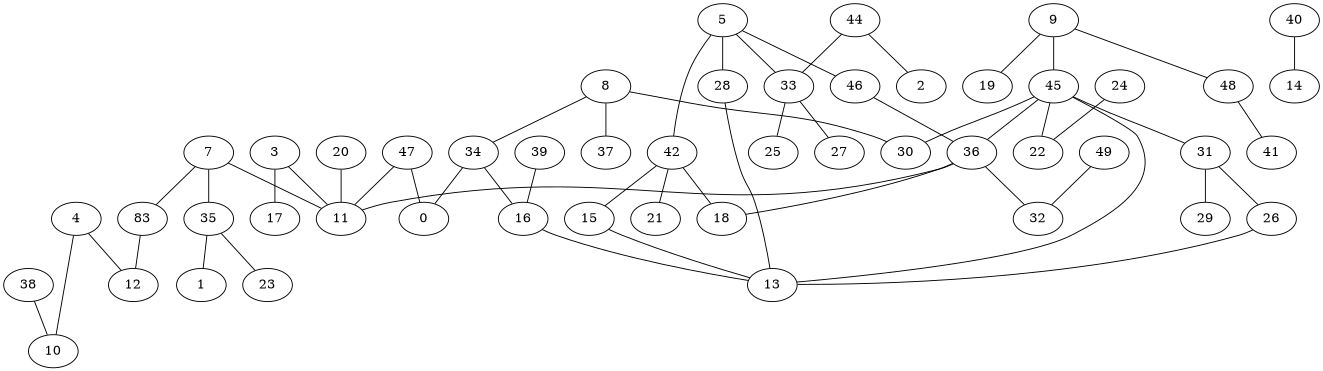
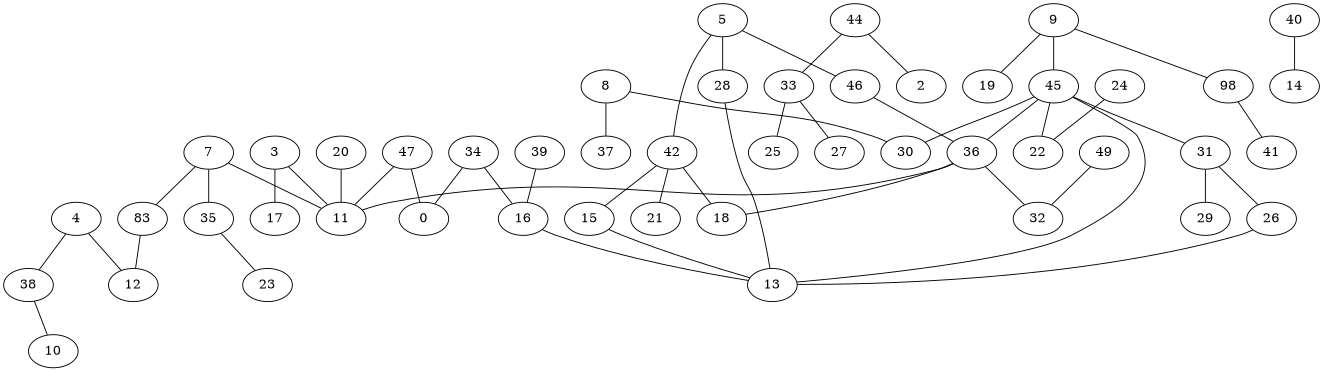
edge "5" -- "33": removed
node "48": label "48" -> "98"
edge "8" -- "34": removed
edge "4" -- "10": now "4" -- "38"
node "1": removed
